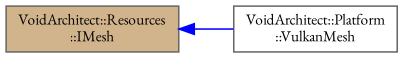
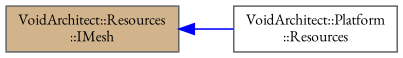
node "VoidArchitect::Platform ::VulkanMesh": label "VoidArchitect::Platform ::VulkanMesh" -> "VoidArchitect::Platform ::Resources"
